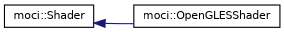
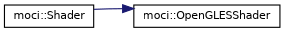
edge "moci::OpenGLESShader" -> "moci::Shader": reversed
